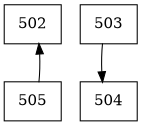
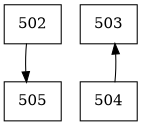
edge "503" -> "504": reversed
edge "505" -> "502": reversed
